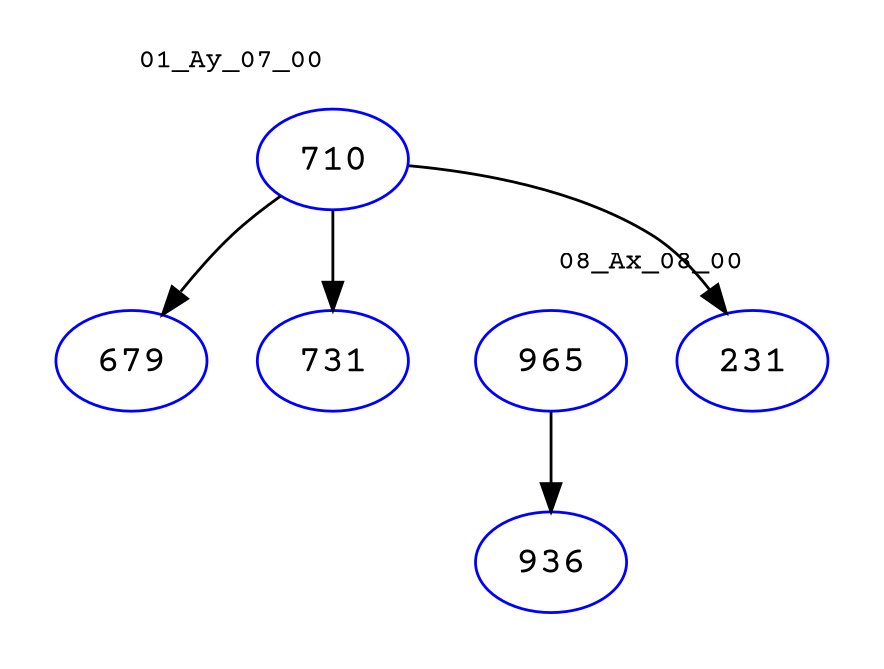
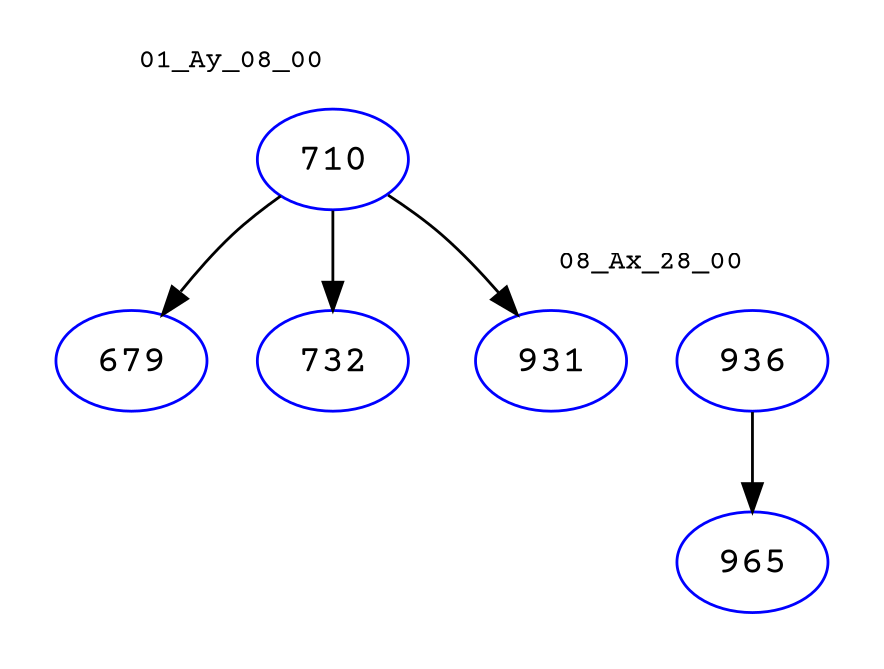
cluster "01_Ay_07_00": label "01_Ay_07_00" -> "01_Ay_08_00"
cluster "08_Ax_08_00": label "08_Ax_08_00" -> "08_Ax_28_00"
node "731": label "731" -> "732"
node "231": label "231" -> "931"
edge "965" -> "936": reversed
